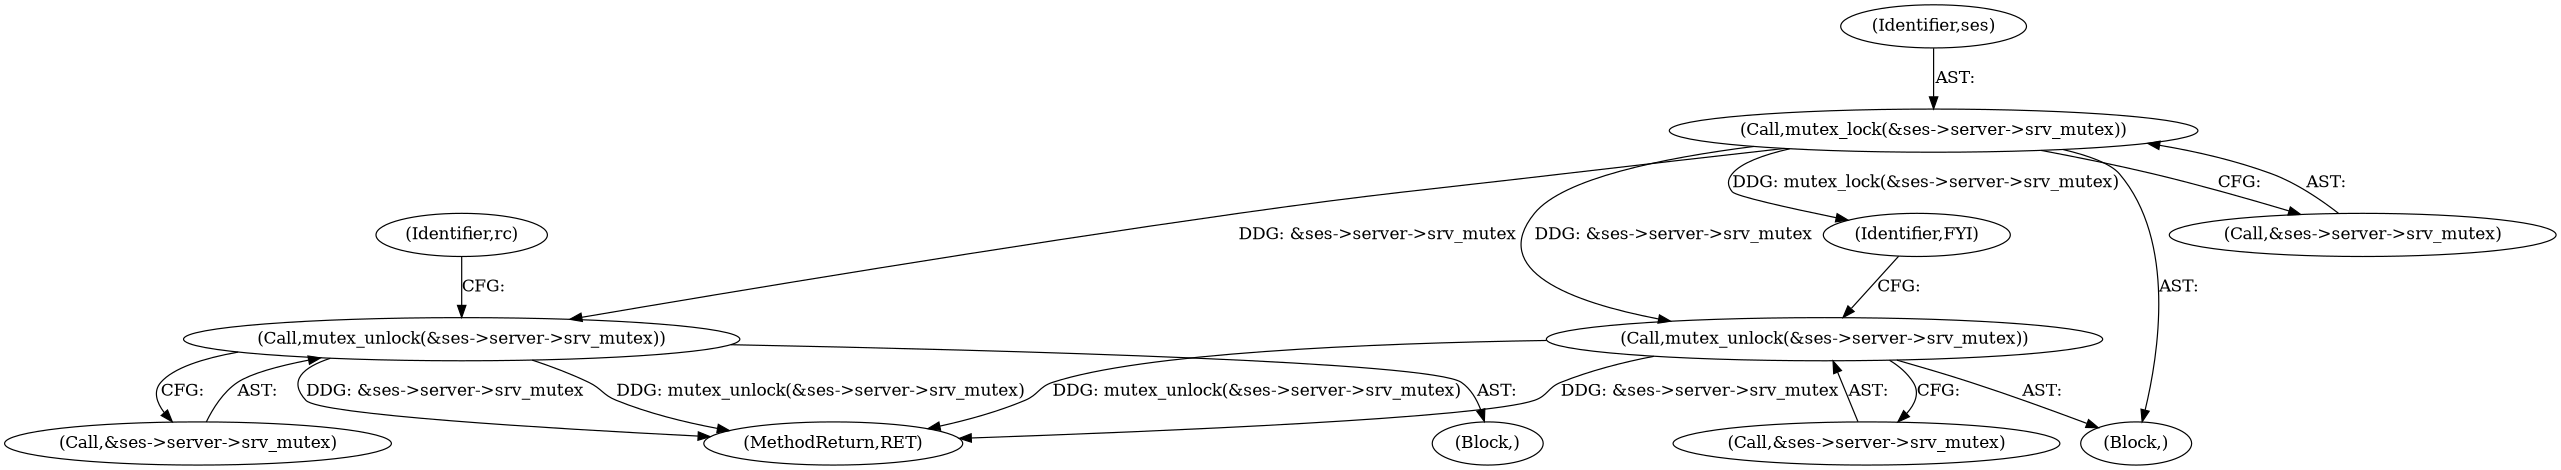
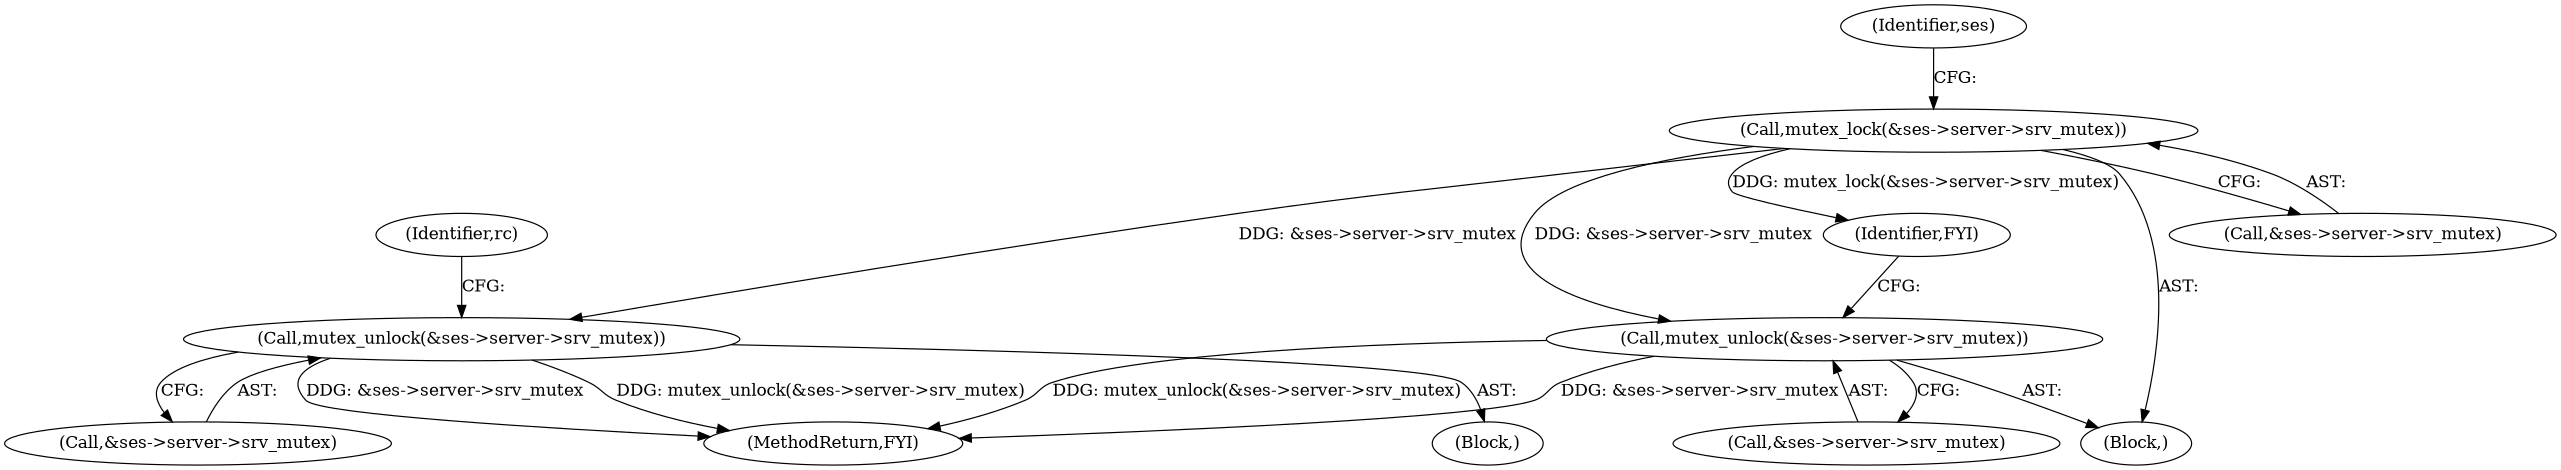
edge "(Identifier,ses)" -> "(Call,mutex_lock(&ses->server->srv_mutex))": label "AST: " -> "CFG: "
node "(MethodReturn,RET)": label "(MethodReturn,RET)" -> "(MethodReturn,FYI)"
